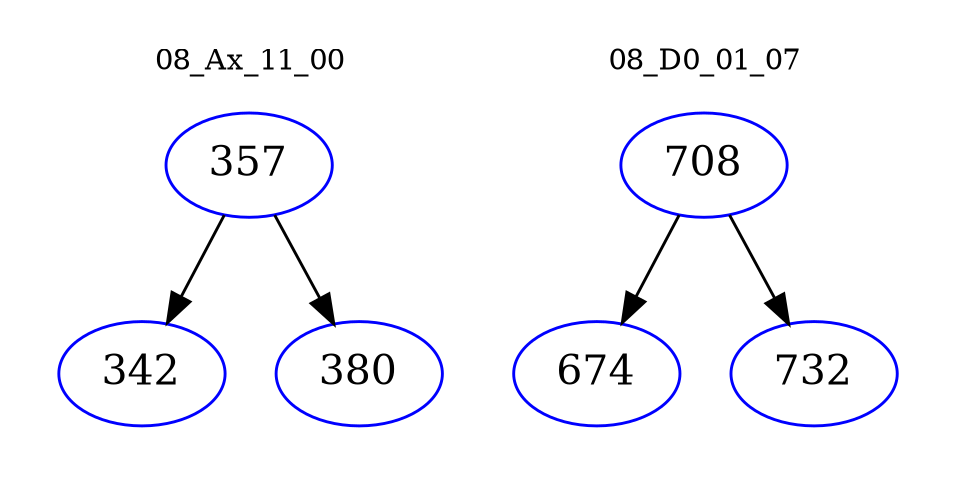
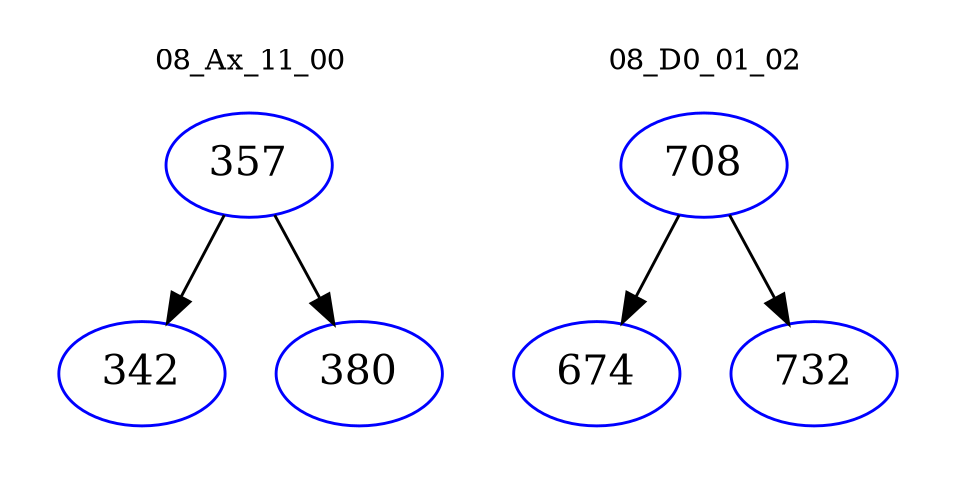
cluster "08_D0_01_07": label "08_D0_01_07" -> "08_D0_01_02"
